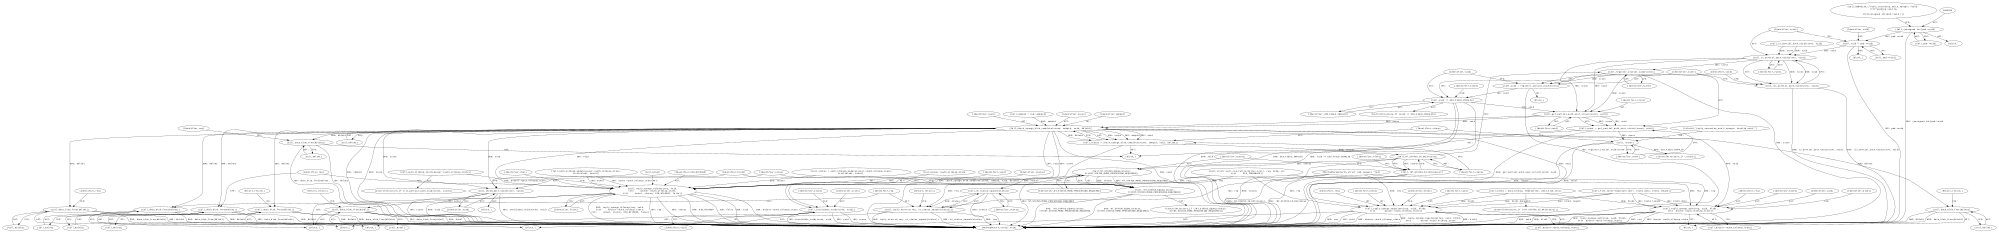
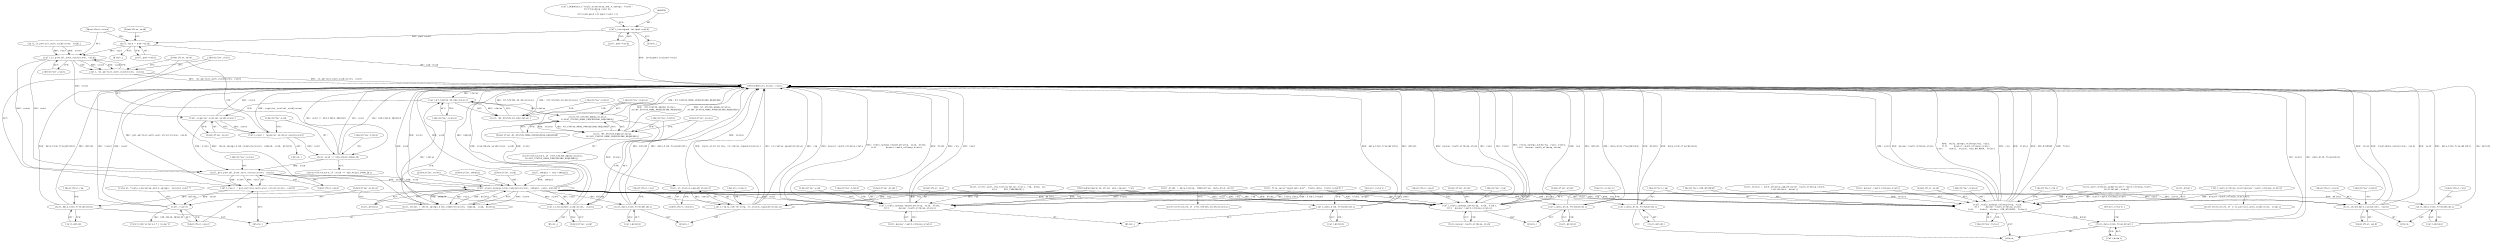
node "(Identifier,UID_FIELD_INVALID)": removed
edge "(Call,NT_STATUS_IS_OK(status))" -> "(MethodReturn,static void)": reversed
